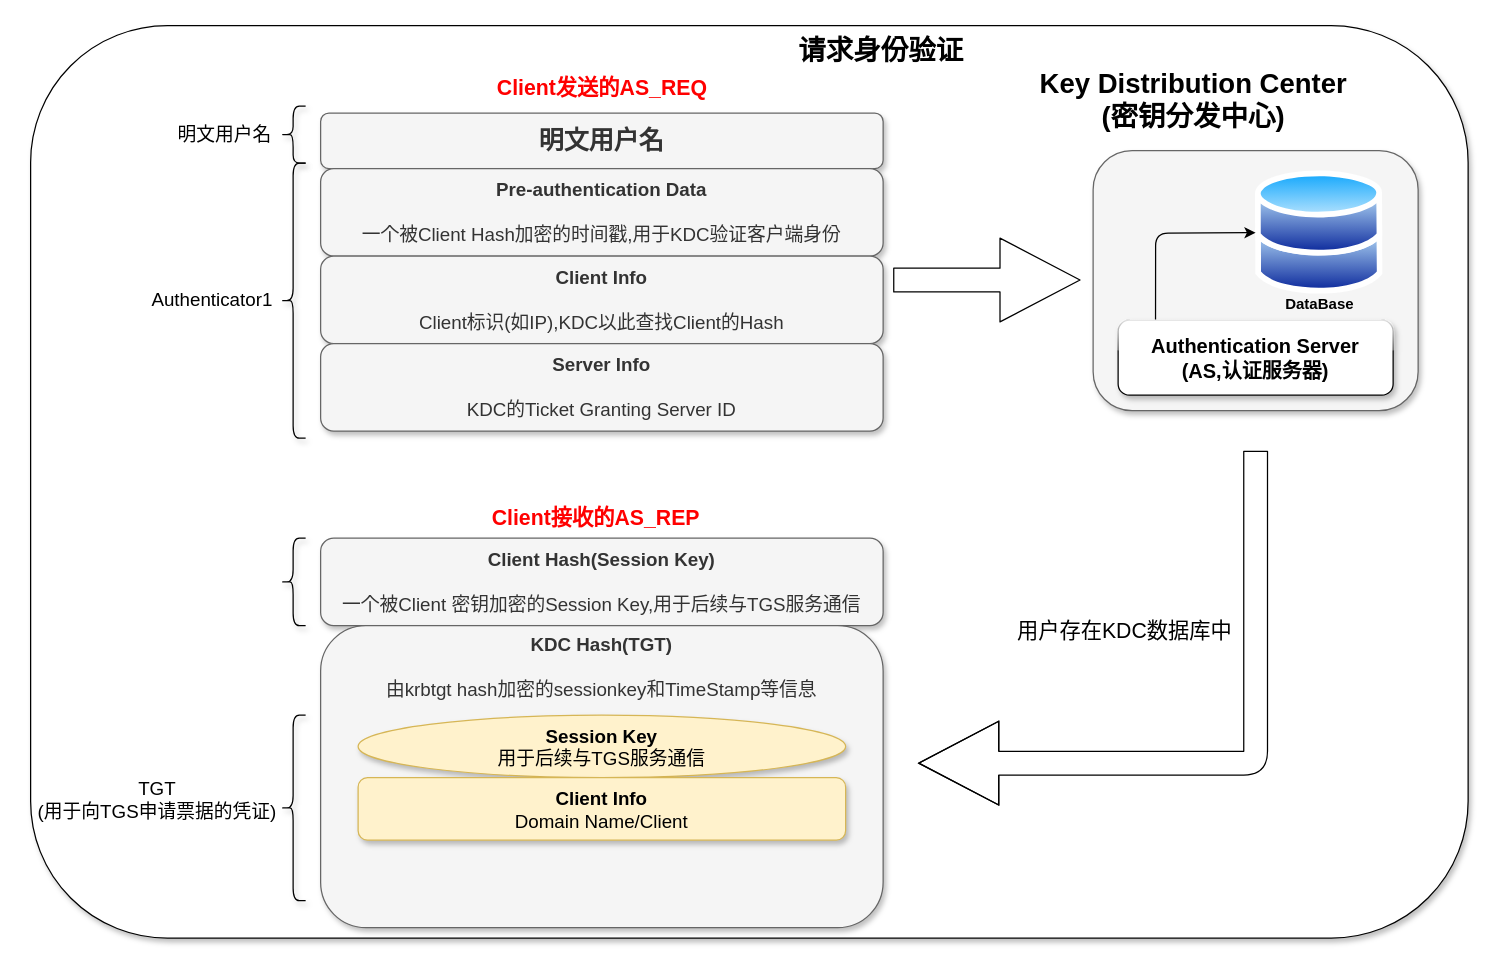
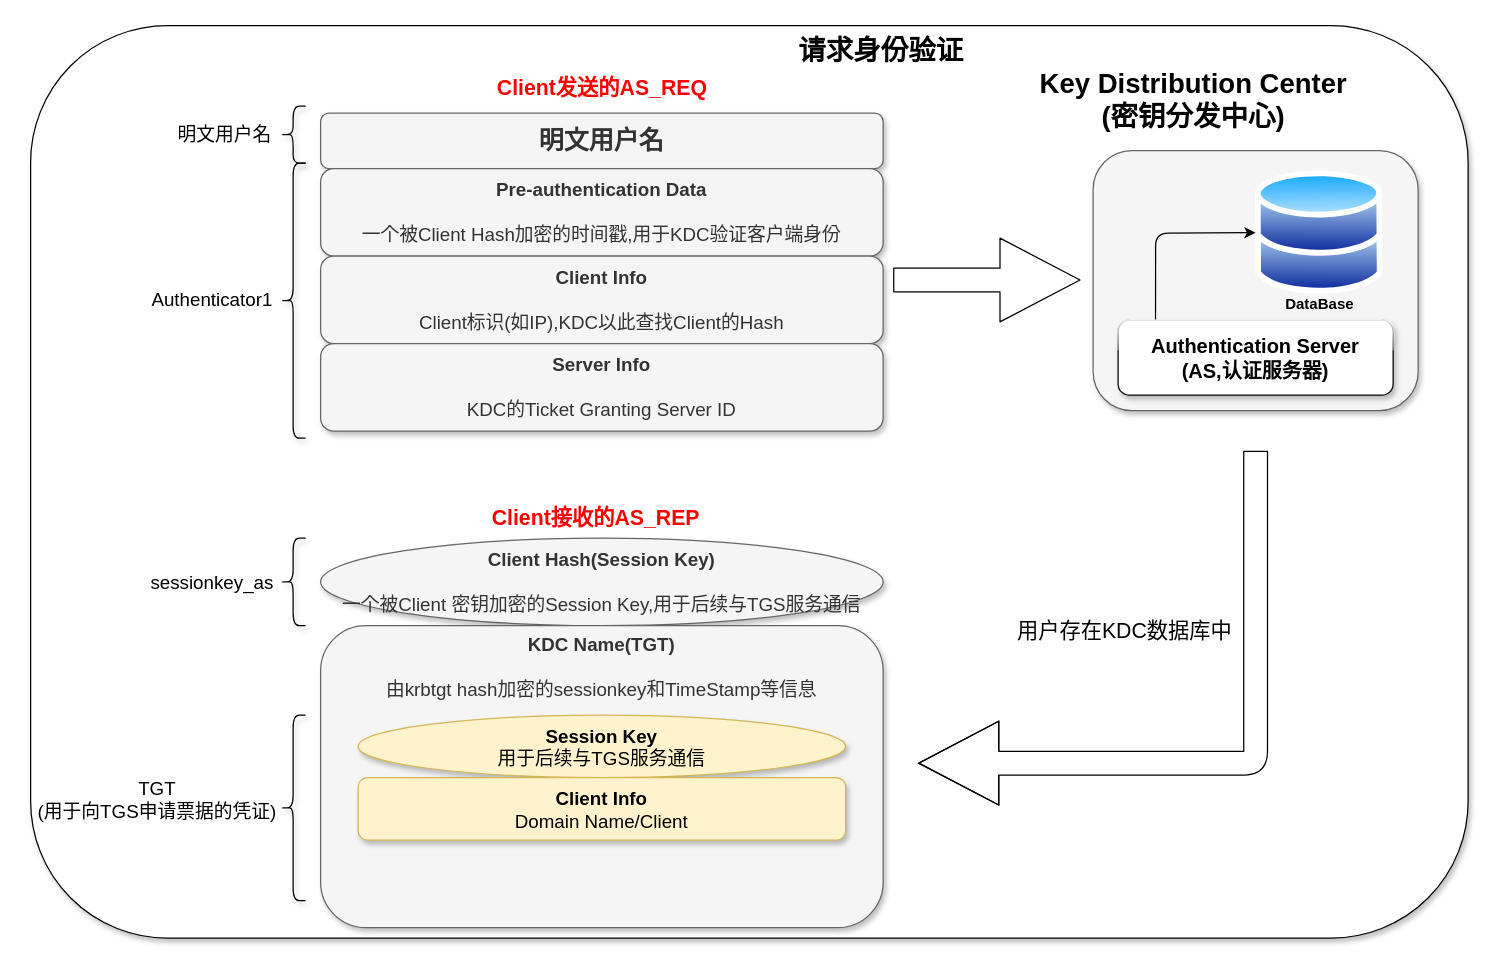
node "sessionkey_as": added
node "Client Hash(Session Key) 一个被Client 密钥加密的Session Key,用于后续与TGS服务通信": shape rounded rectangle -> ellipse
node "KDC Hash(TGT) 由krbtgt hash加密的sessionkey和TimeStamp等信息": label "KDC Hash(TGT) 由krbtgt hash加密的sessionkey和TimeStamp等信息" -> "KDC Name(TGT) 由krbtgt hash加密的sessionkey和TimeStamp等信息"
